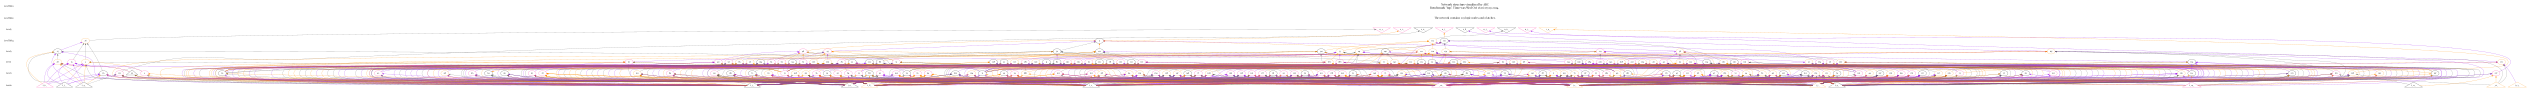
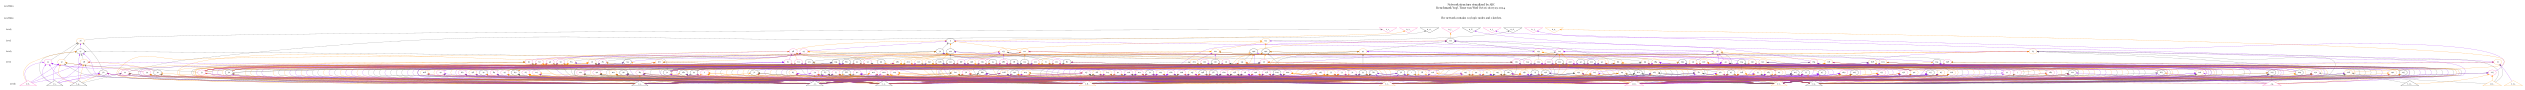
node "LevelTitle4": label "LevelTitle4" -> "Level4"
edge "51" -> "93": now "99" -> "93"
node "Level1": removed
node "30": shape triangle -> ellipse
